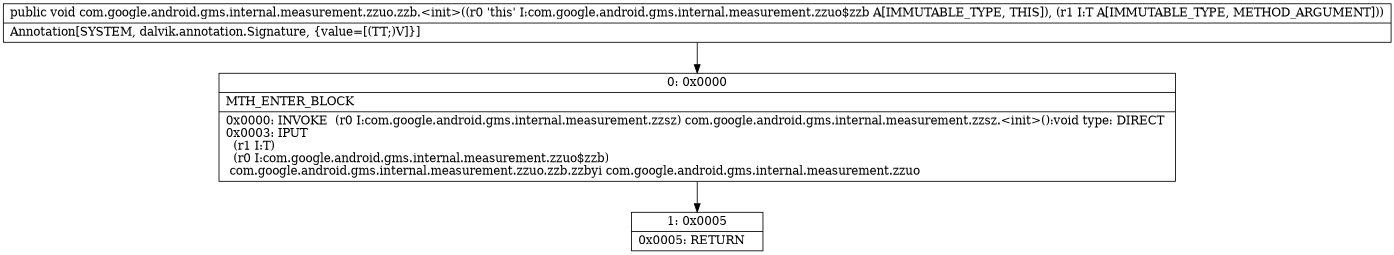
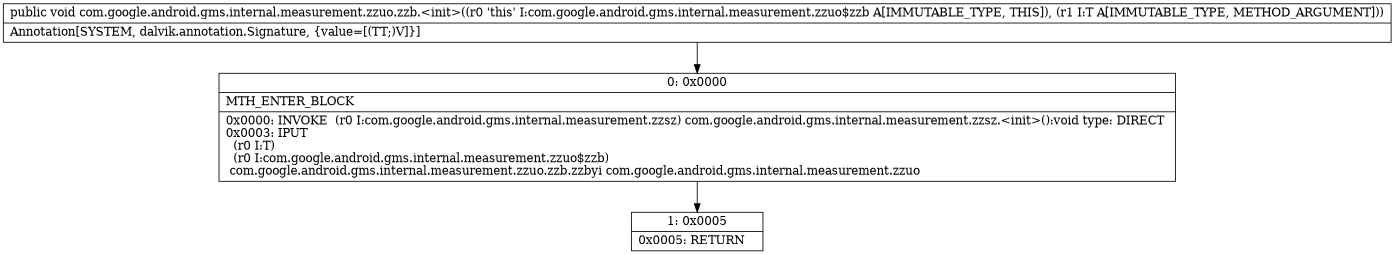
node "0: 0x0000": text "(r1 I:T)" -> "(r0 I:T)"
